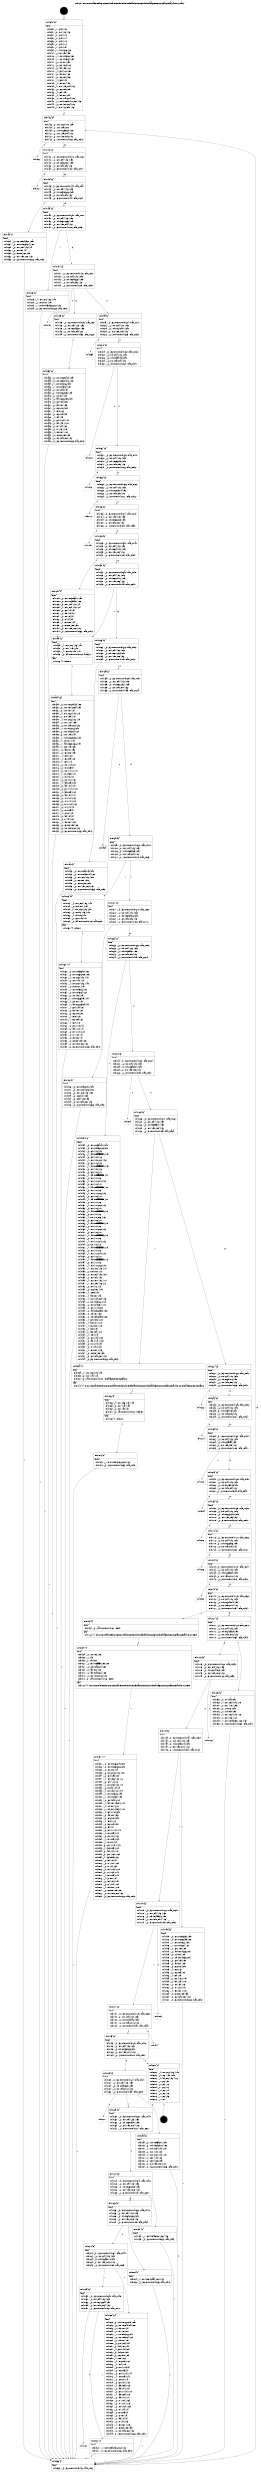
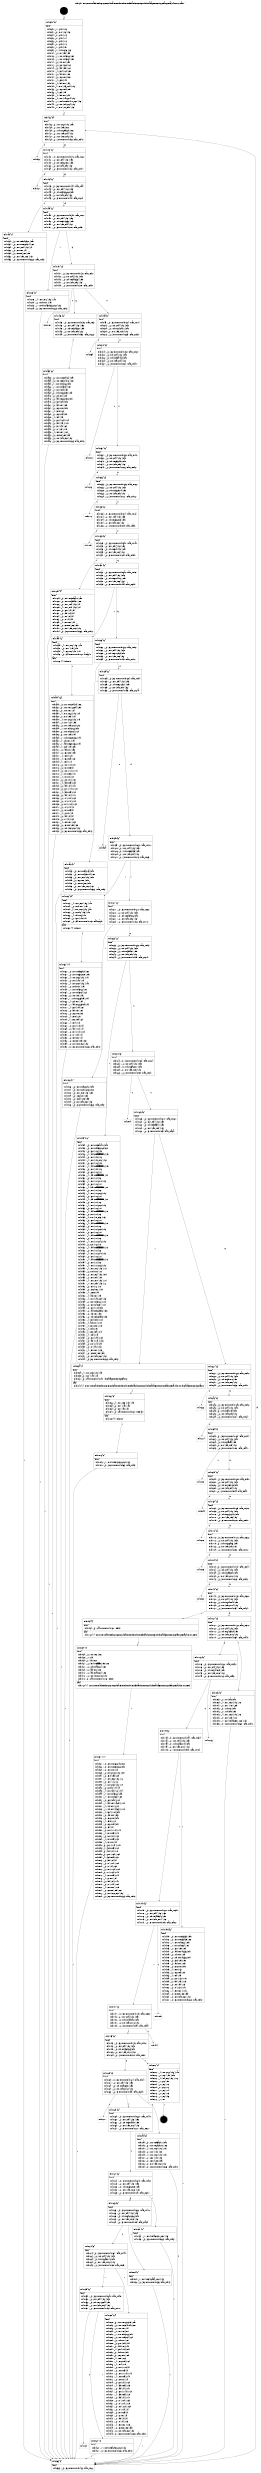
edge "0x4016a3 [28]" -> "0x4016bf [28]": removed, label "10"
